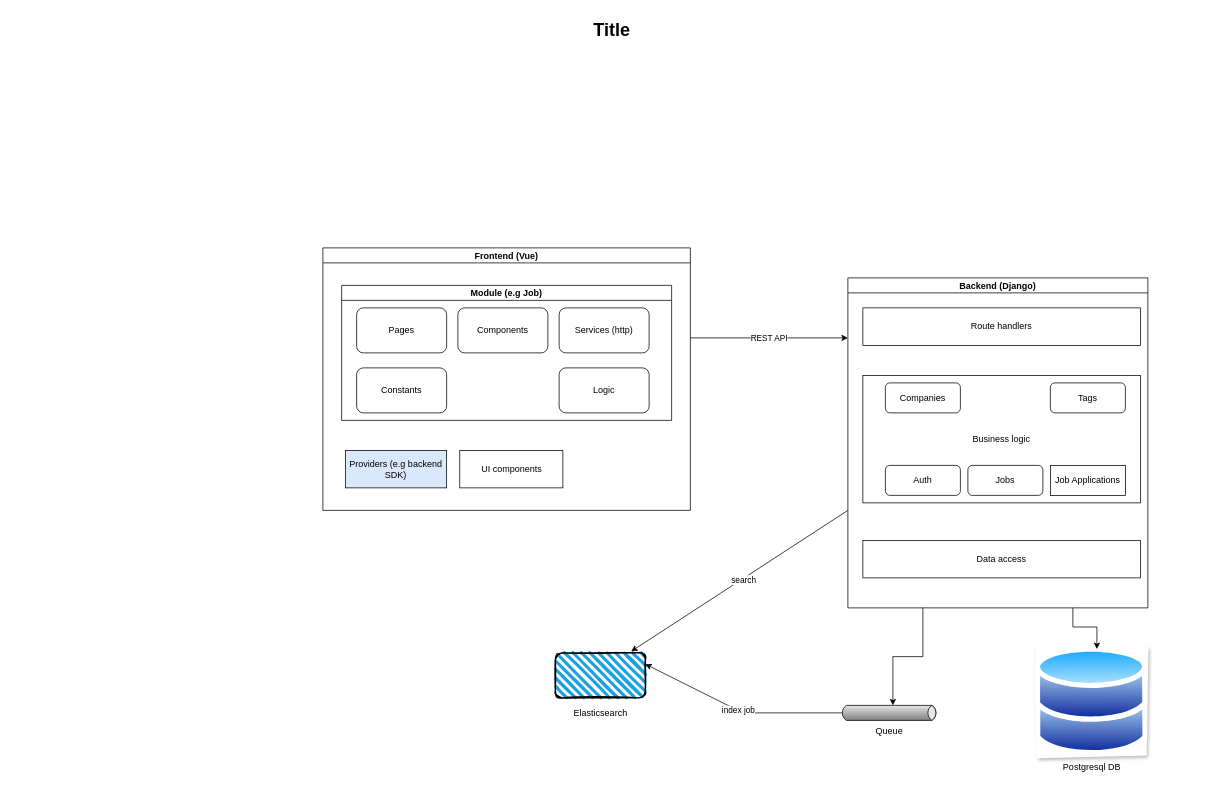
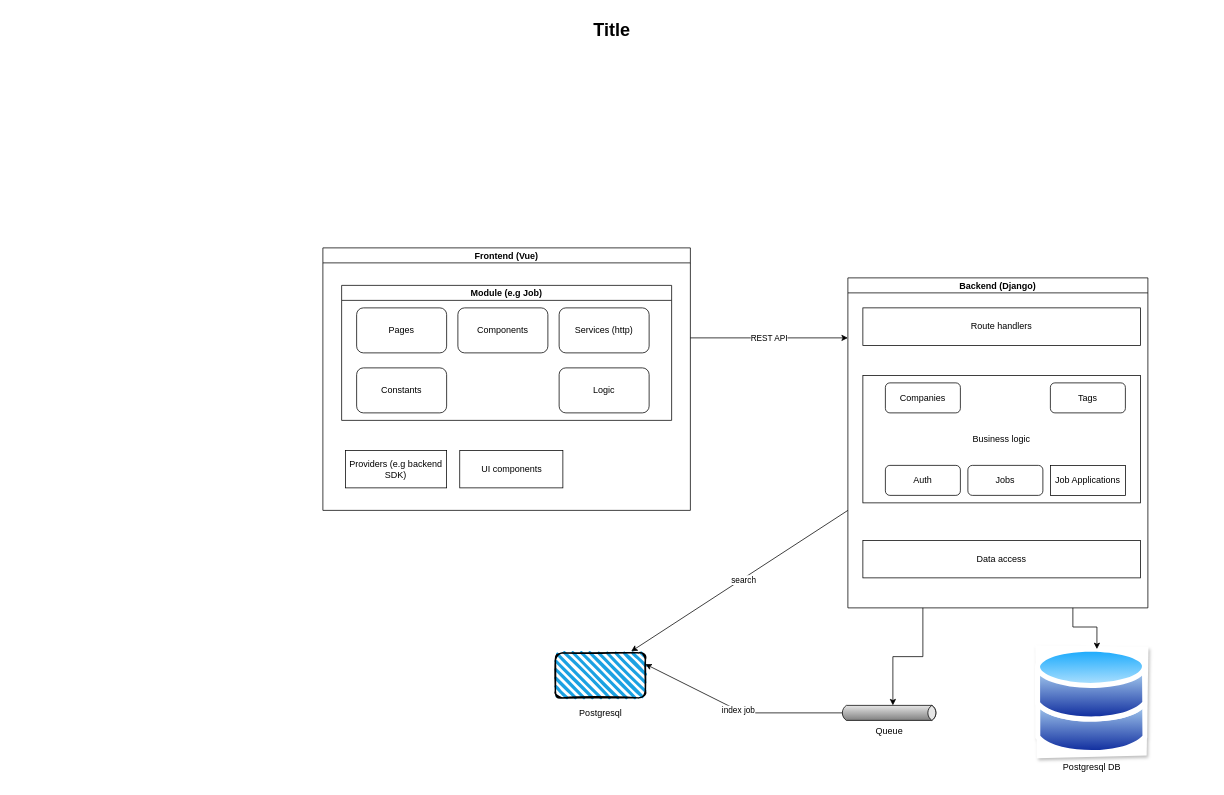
node "Providers (e.g backend SDK)": fillcolor #dae8fc -> #ffffff
node "Elasticsearch": label "Elasticsearch" -> "Postgresql"
